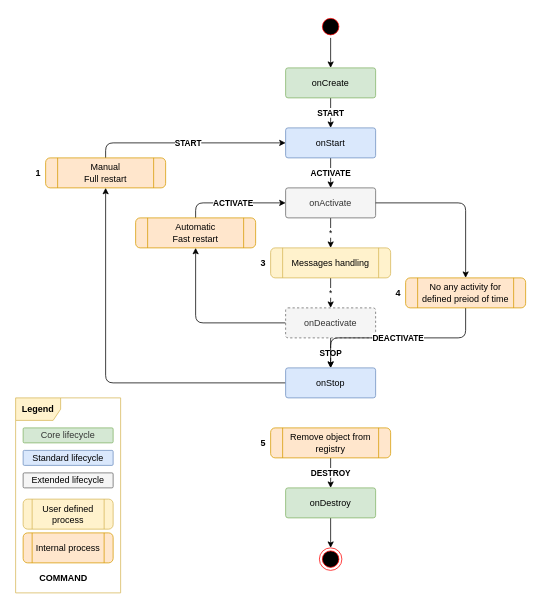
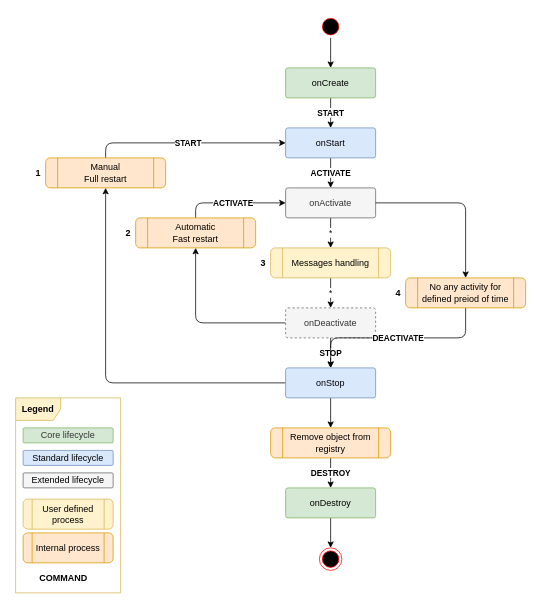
node "2": added
edge "onStop" -> "Remove object from registry": added
node "5": removed
